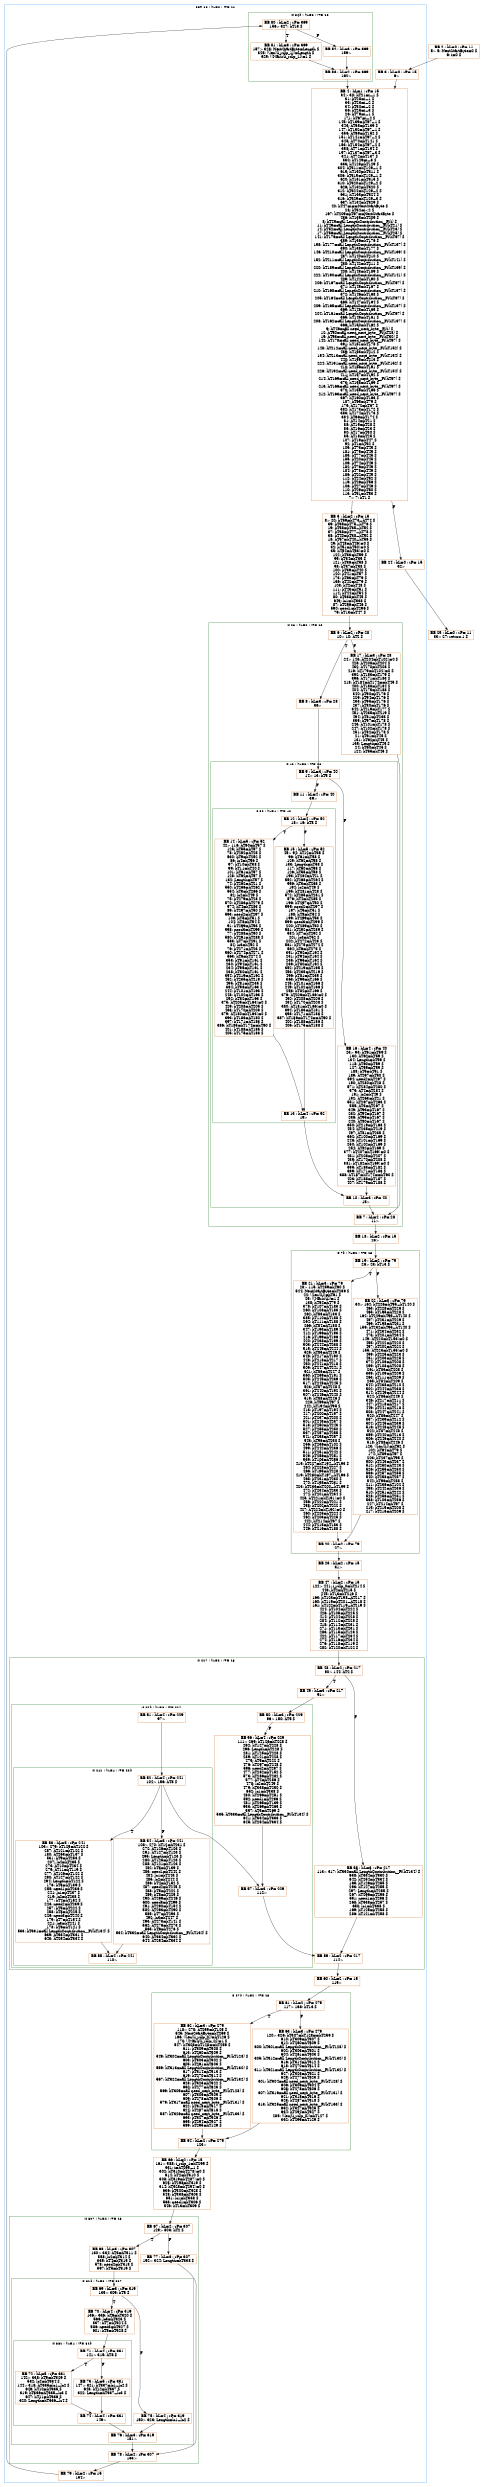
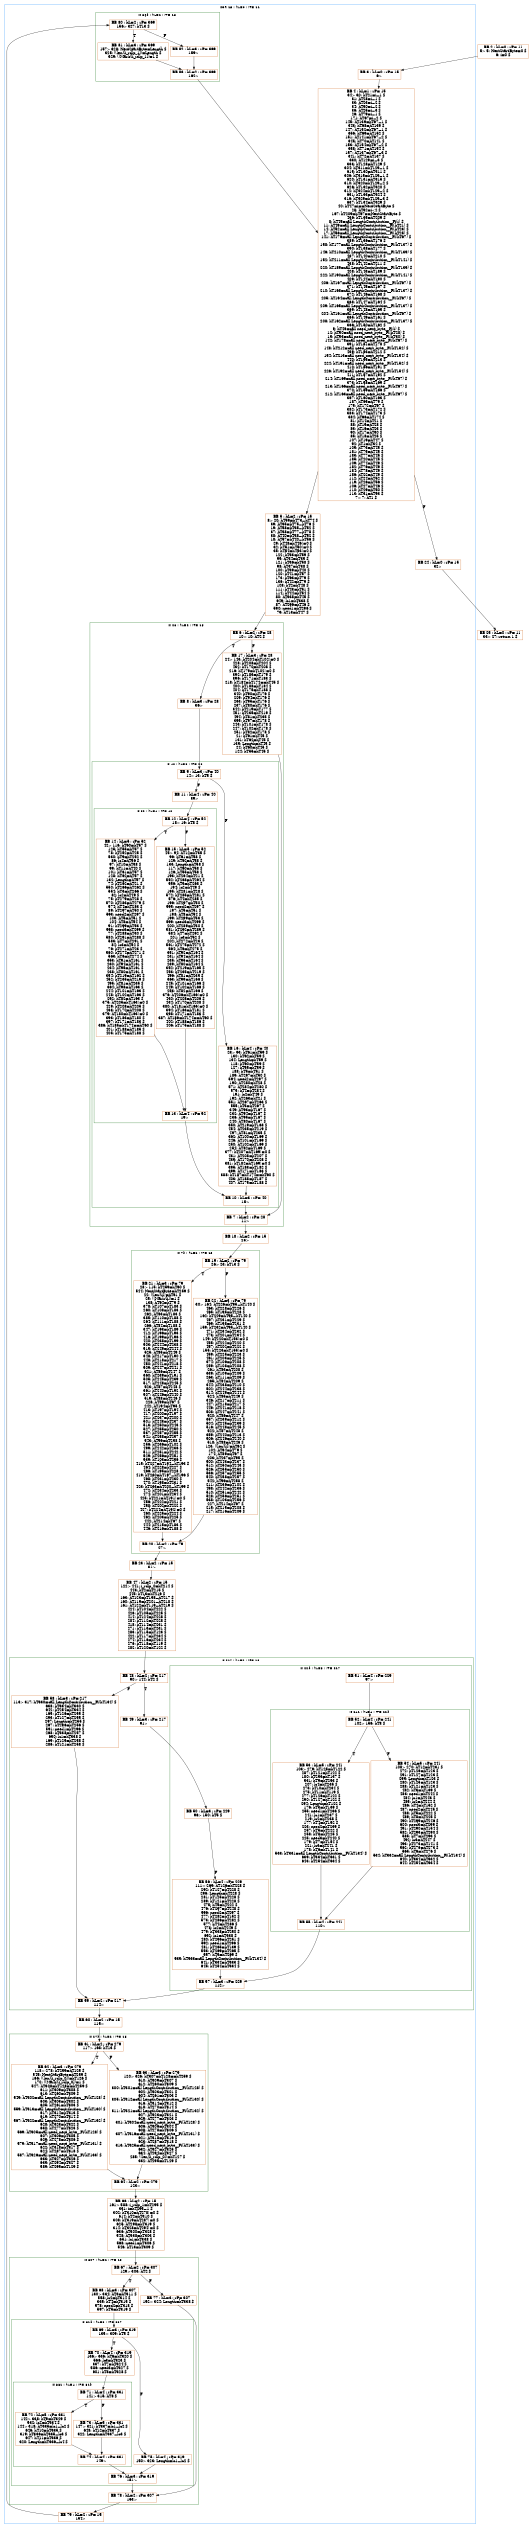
edge "BB 52 : hL=4 : rP= 241 102> 156: hT8 $" -> "BB 57 : hL=3 : rP= 229 112>": now "BB 55 : hL=4 : rP= 241 110>" -> "BB 57 : hL=3 : rP= 229 112>"
